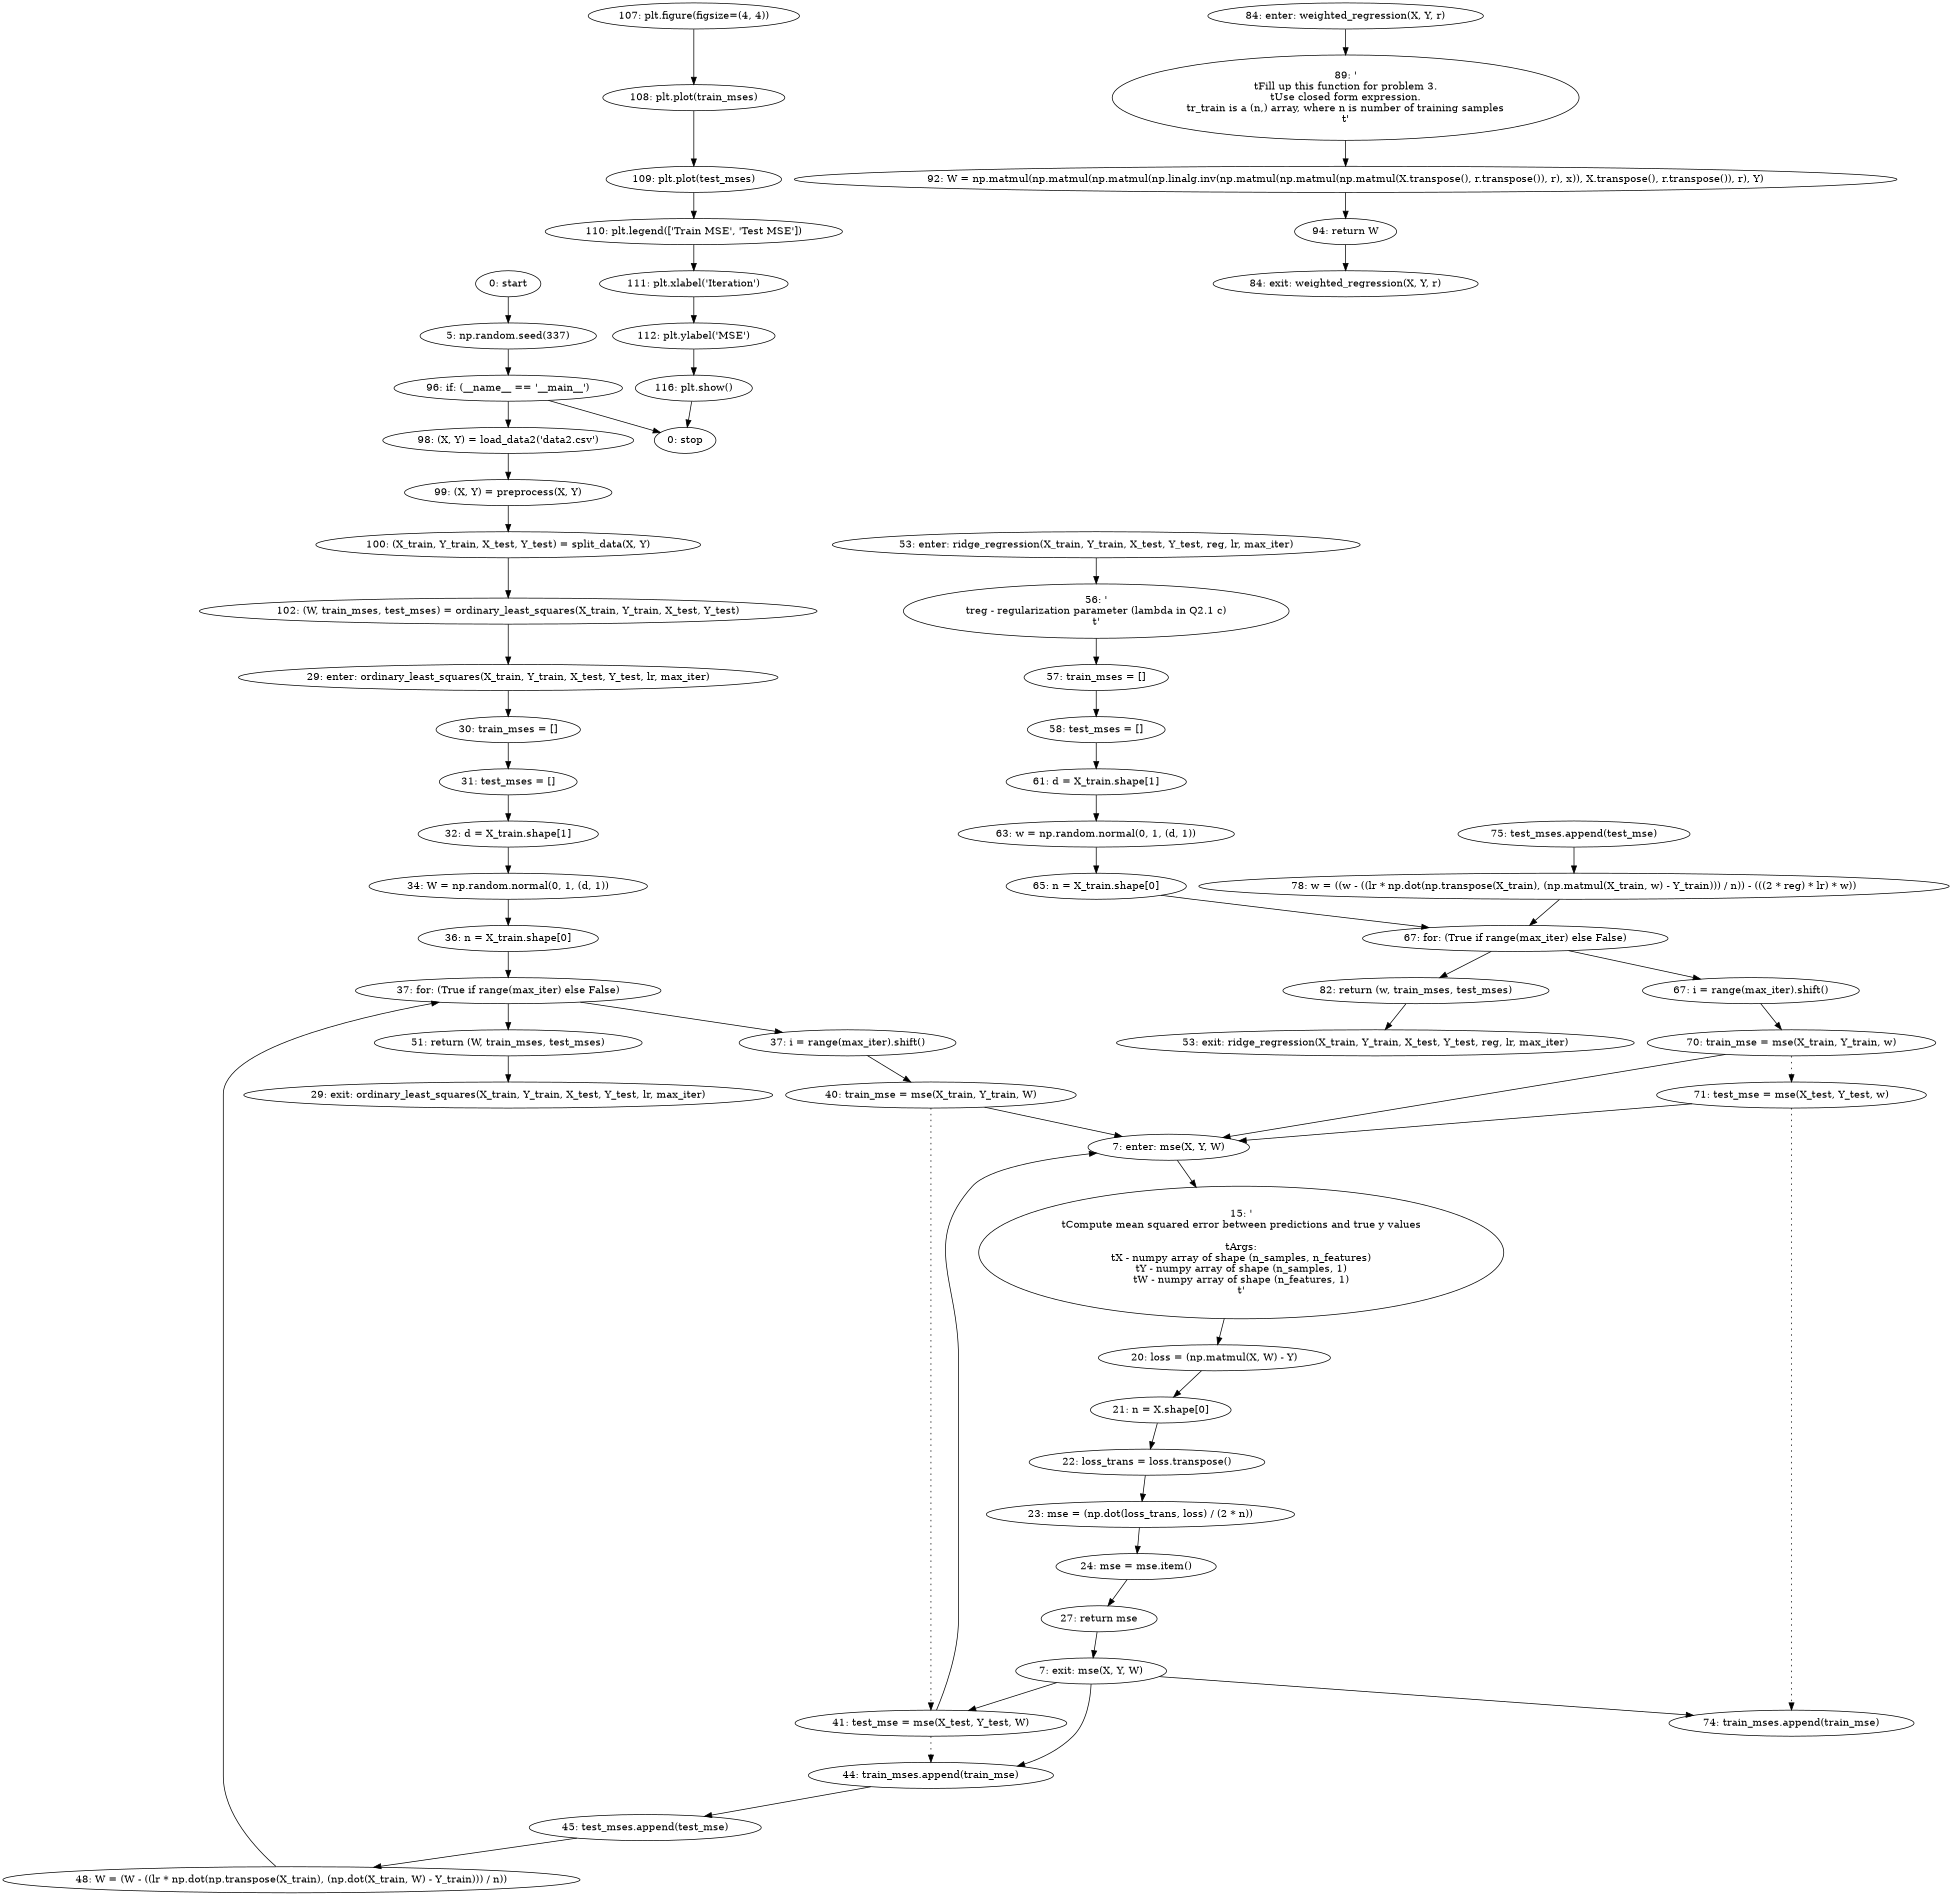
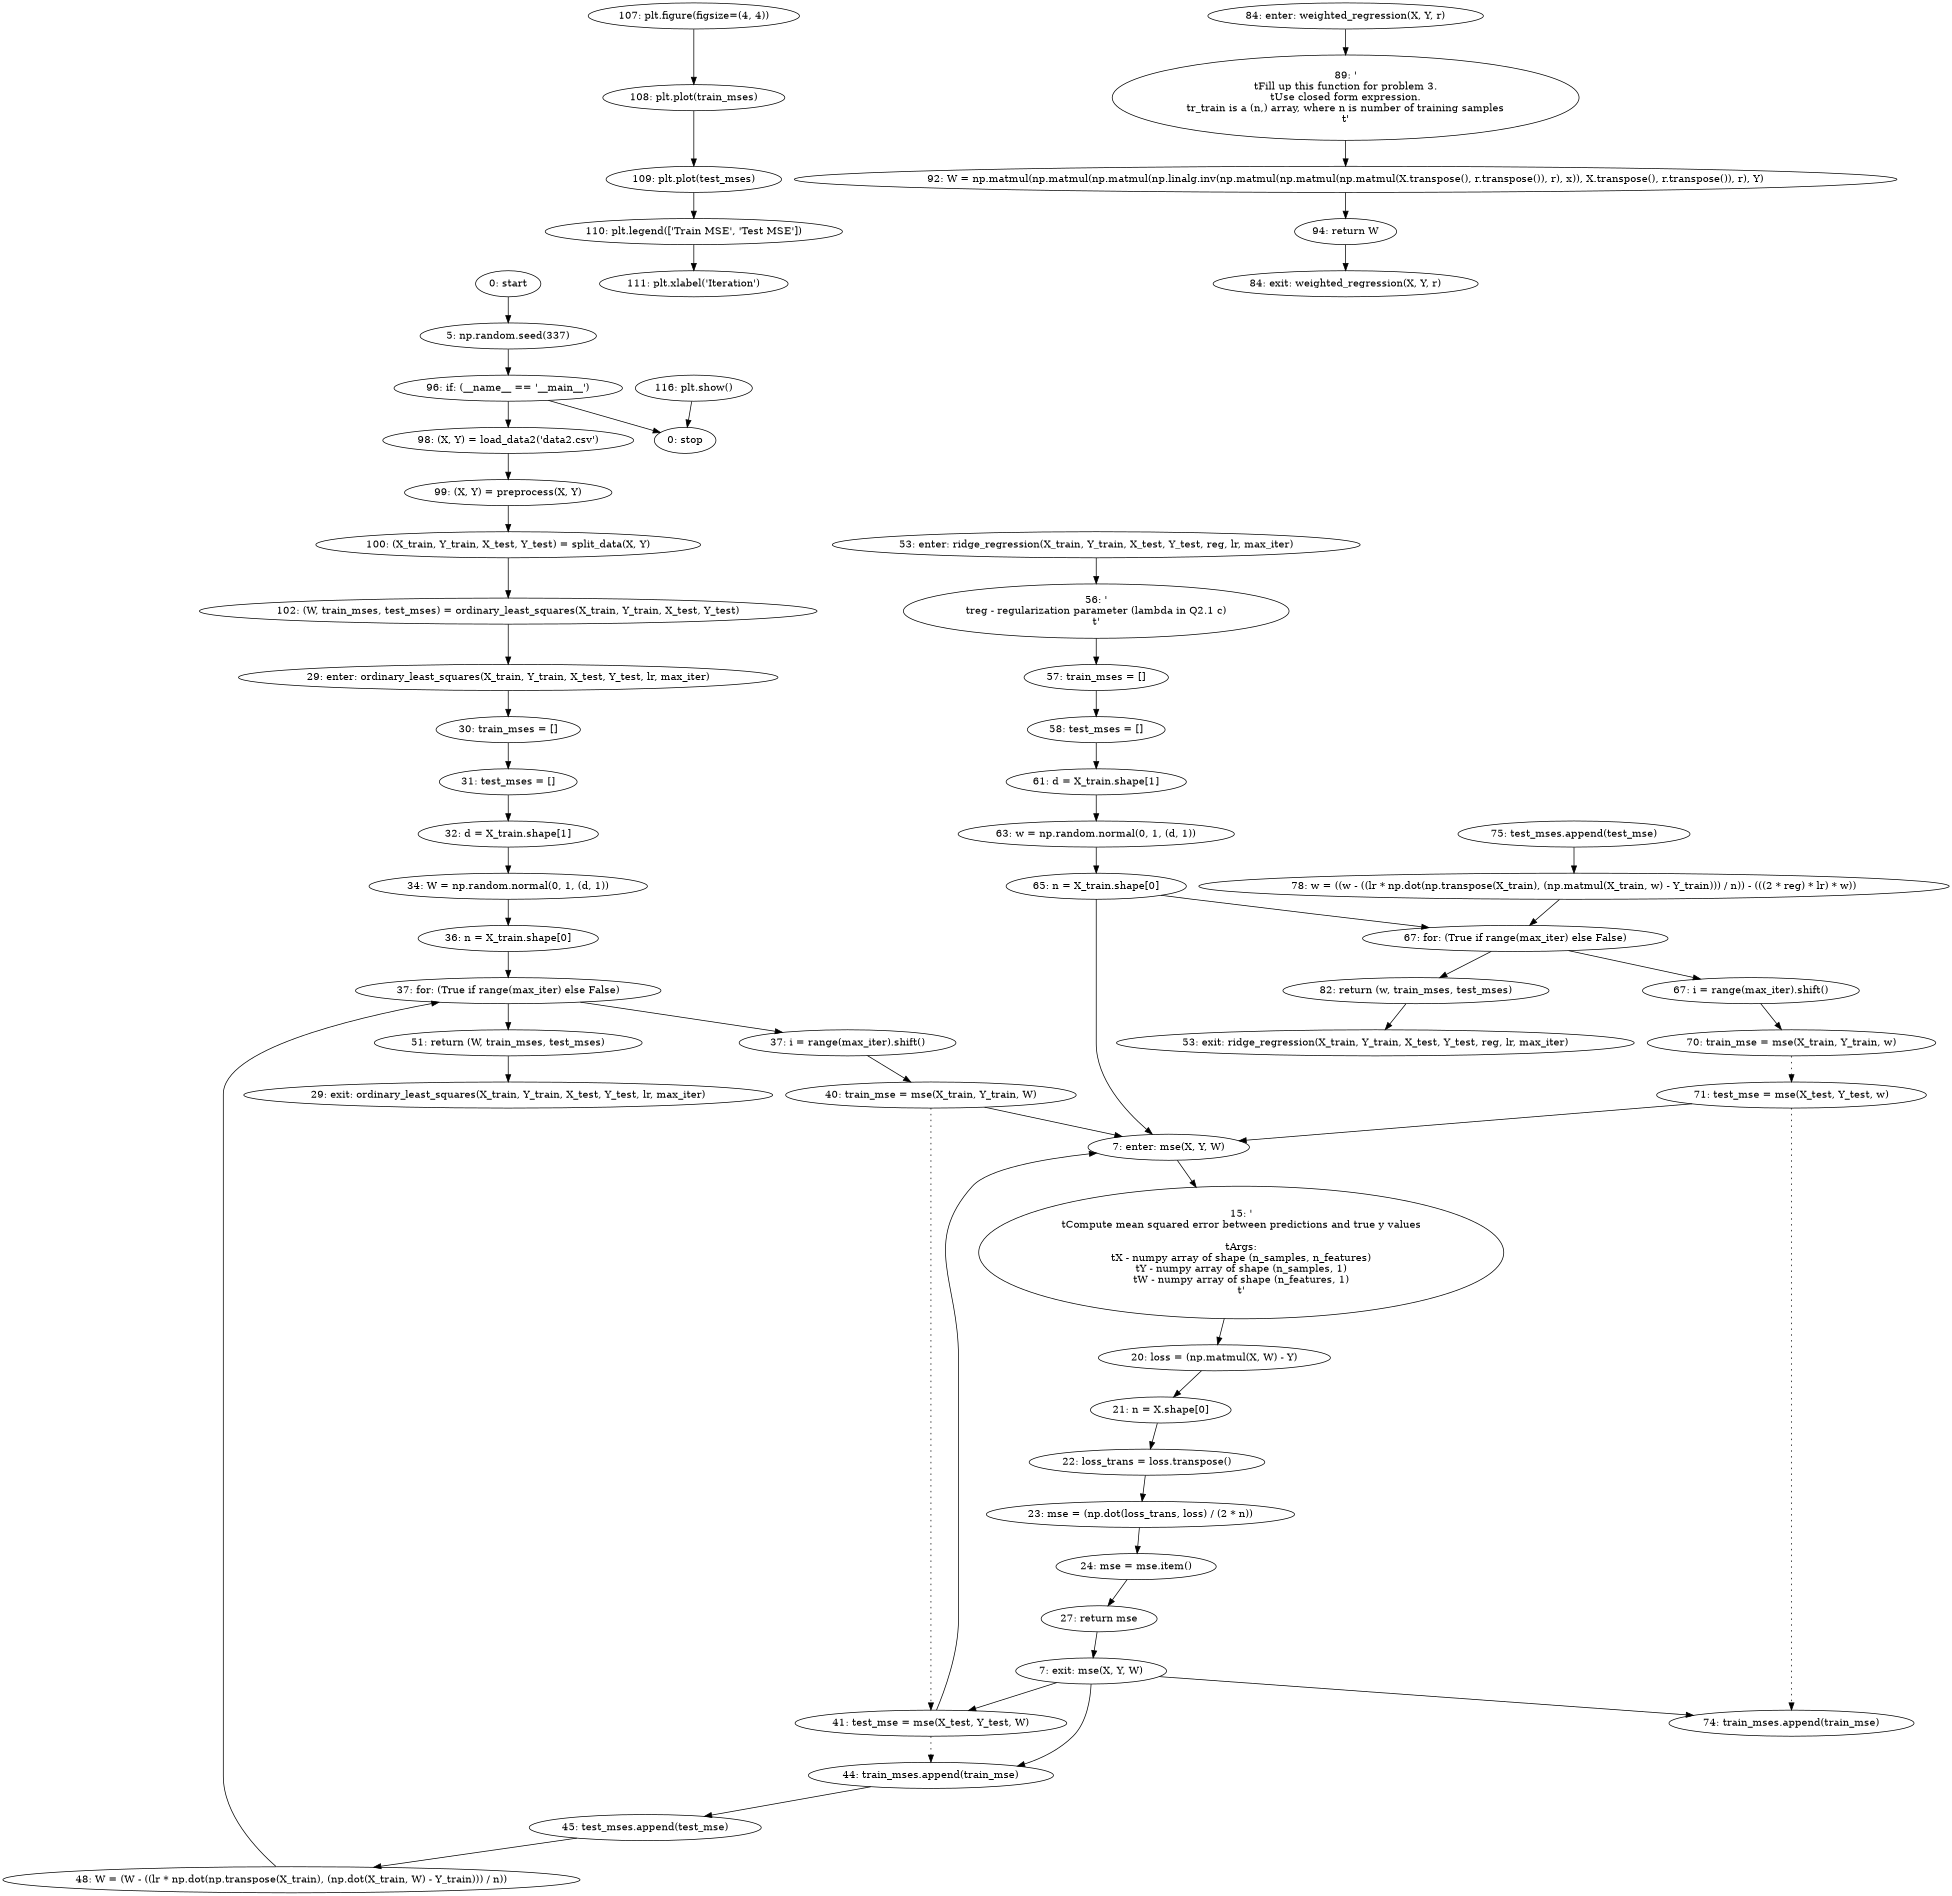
node "112: plt.ylabel('MSE')": removed
edge "70: train_mse = mse(X_train, Y_train, w)" -> "7: enter: mse(X, Y, W)": now "65: n = X_train.shape[0]" -> "7: enter: mse(X, Y, W)"
